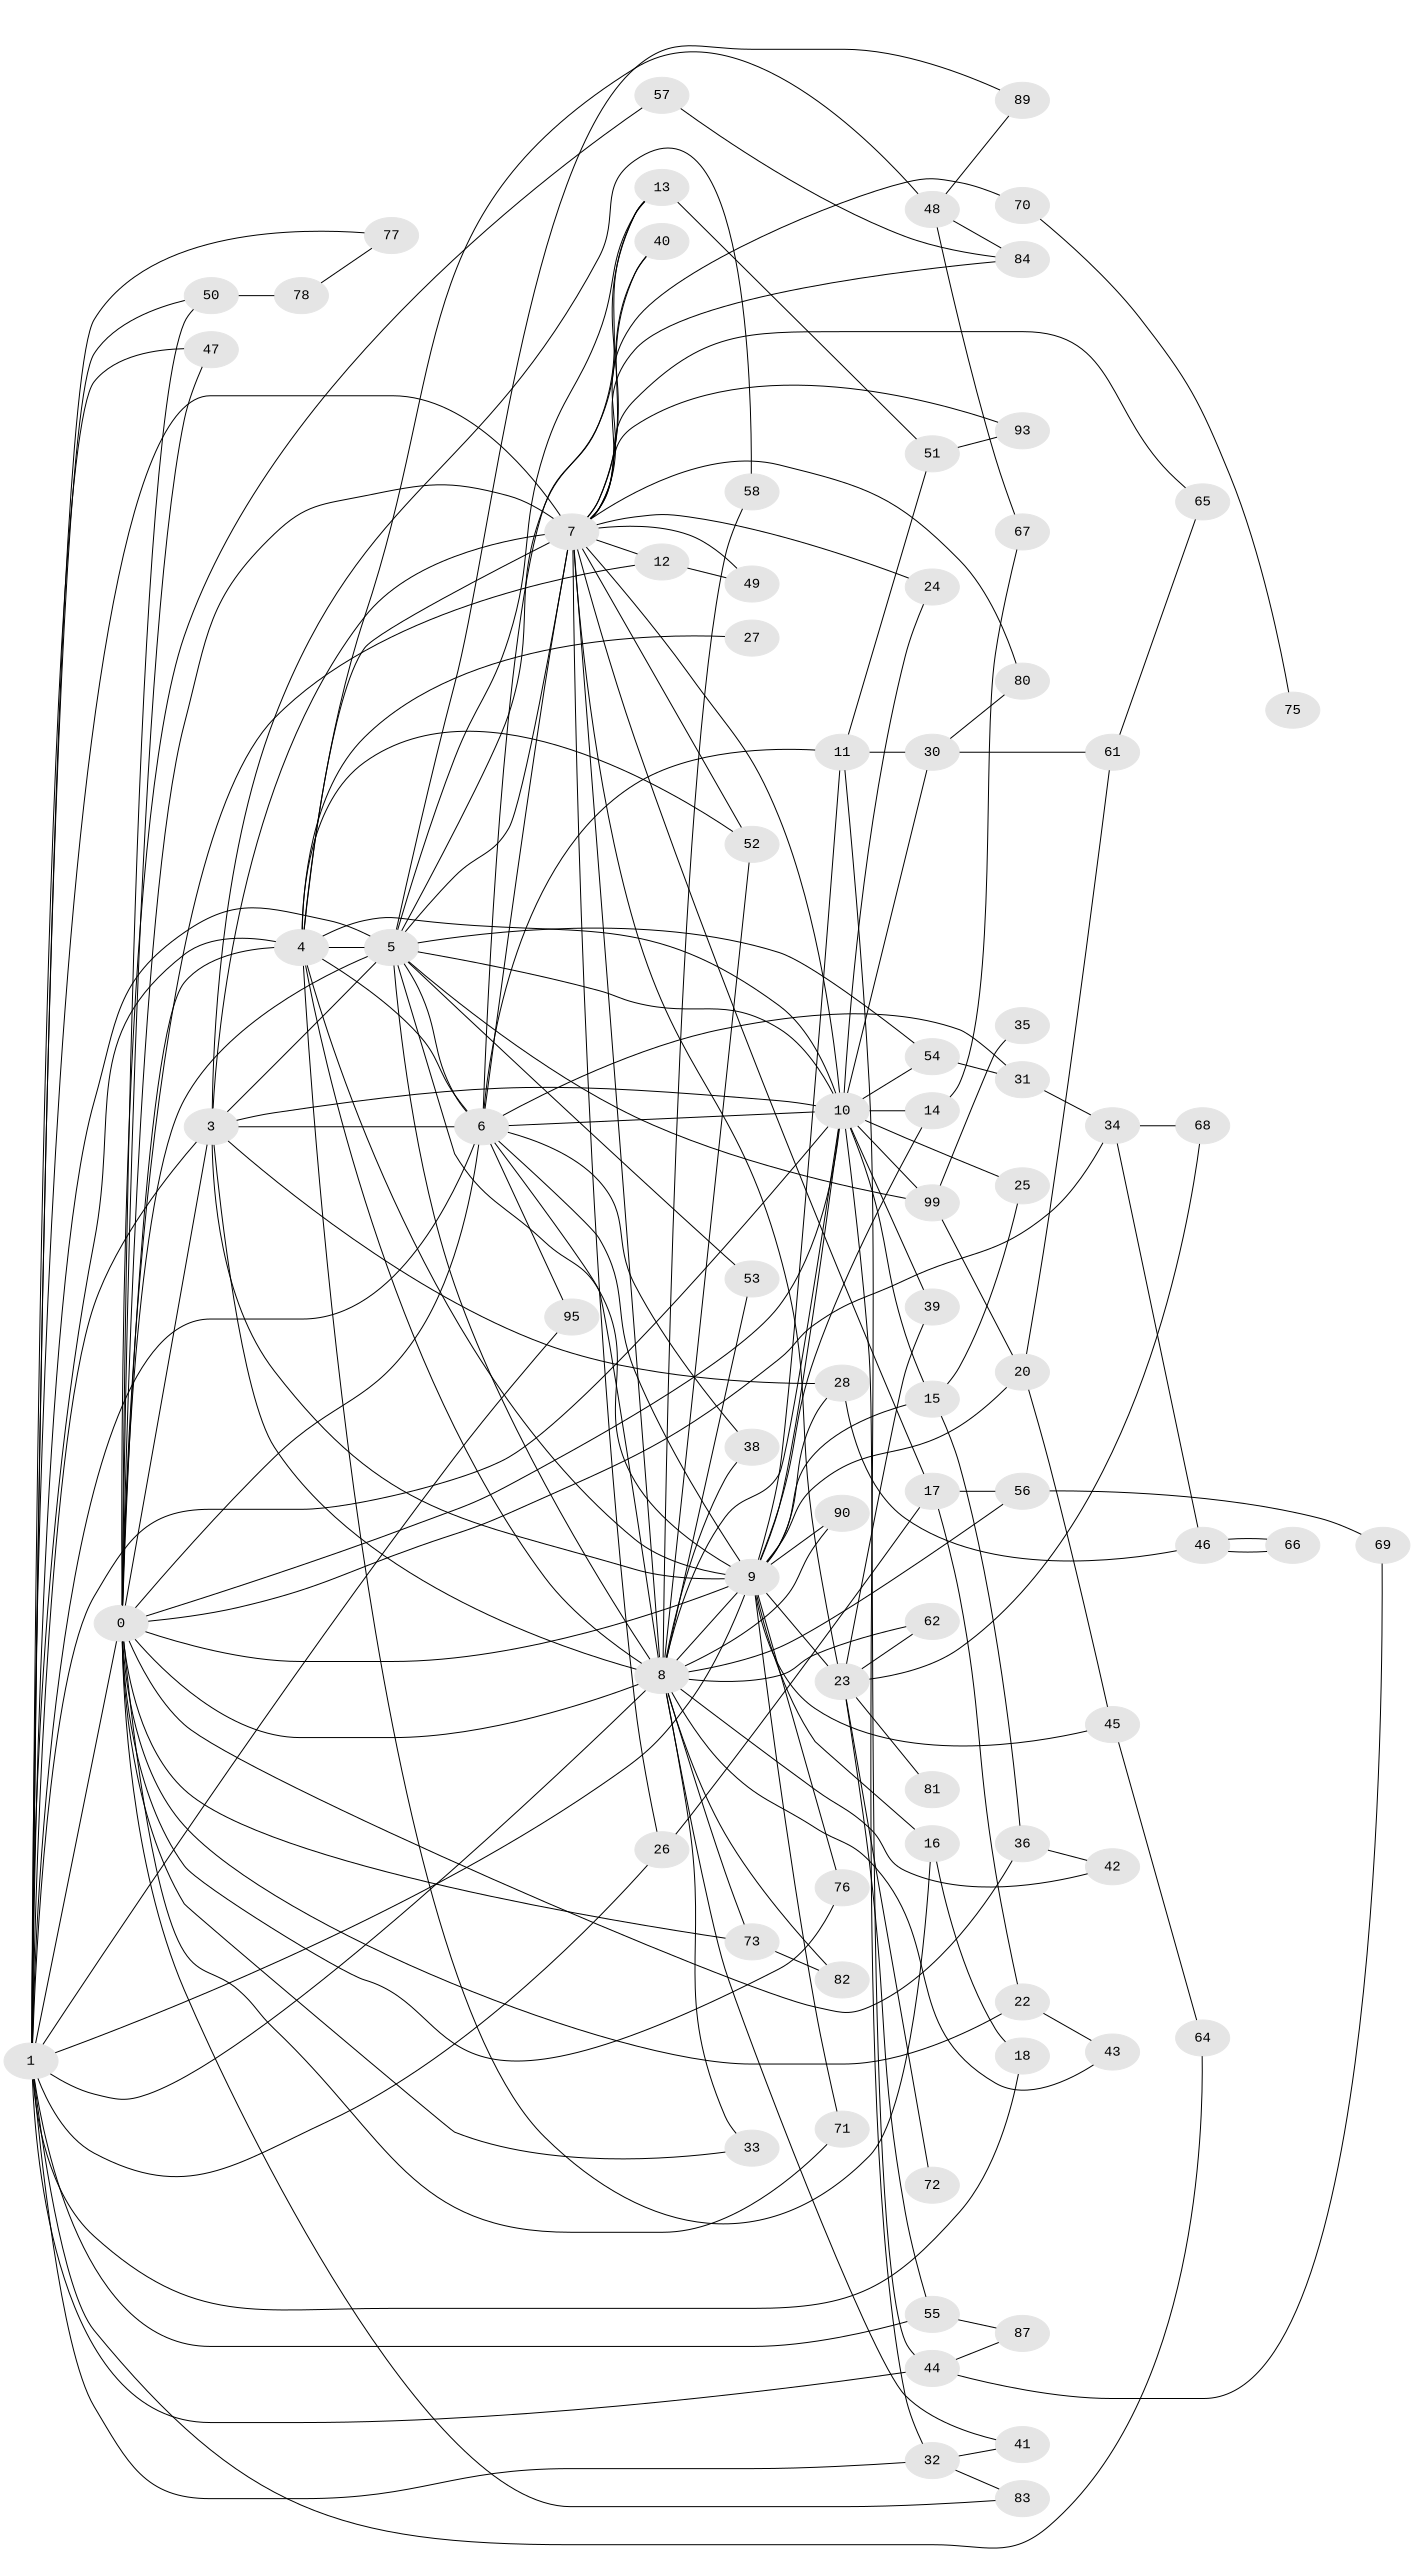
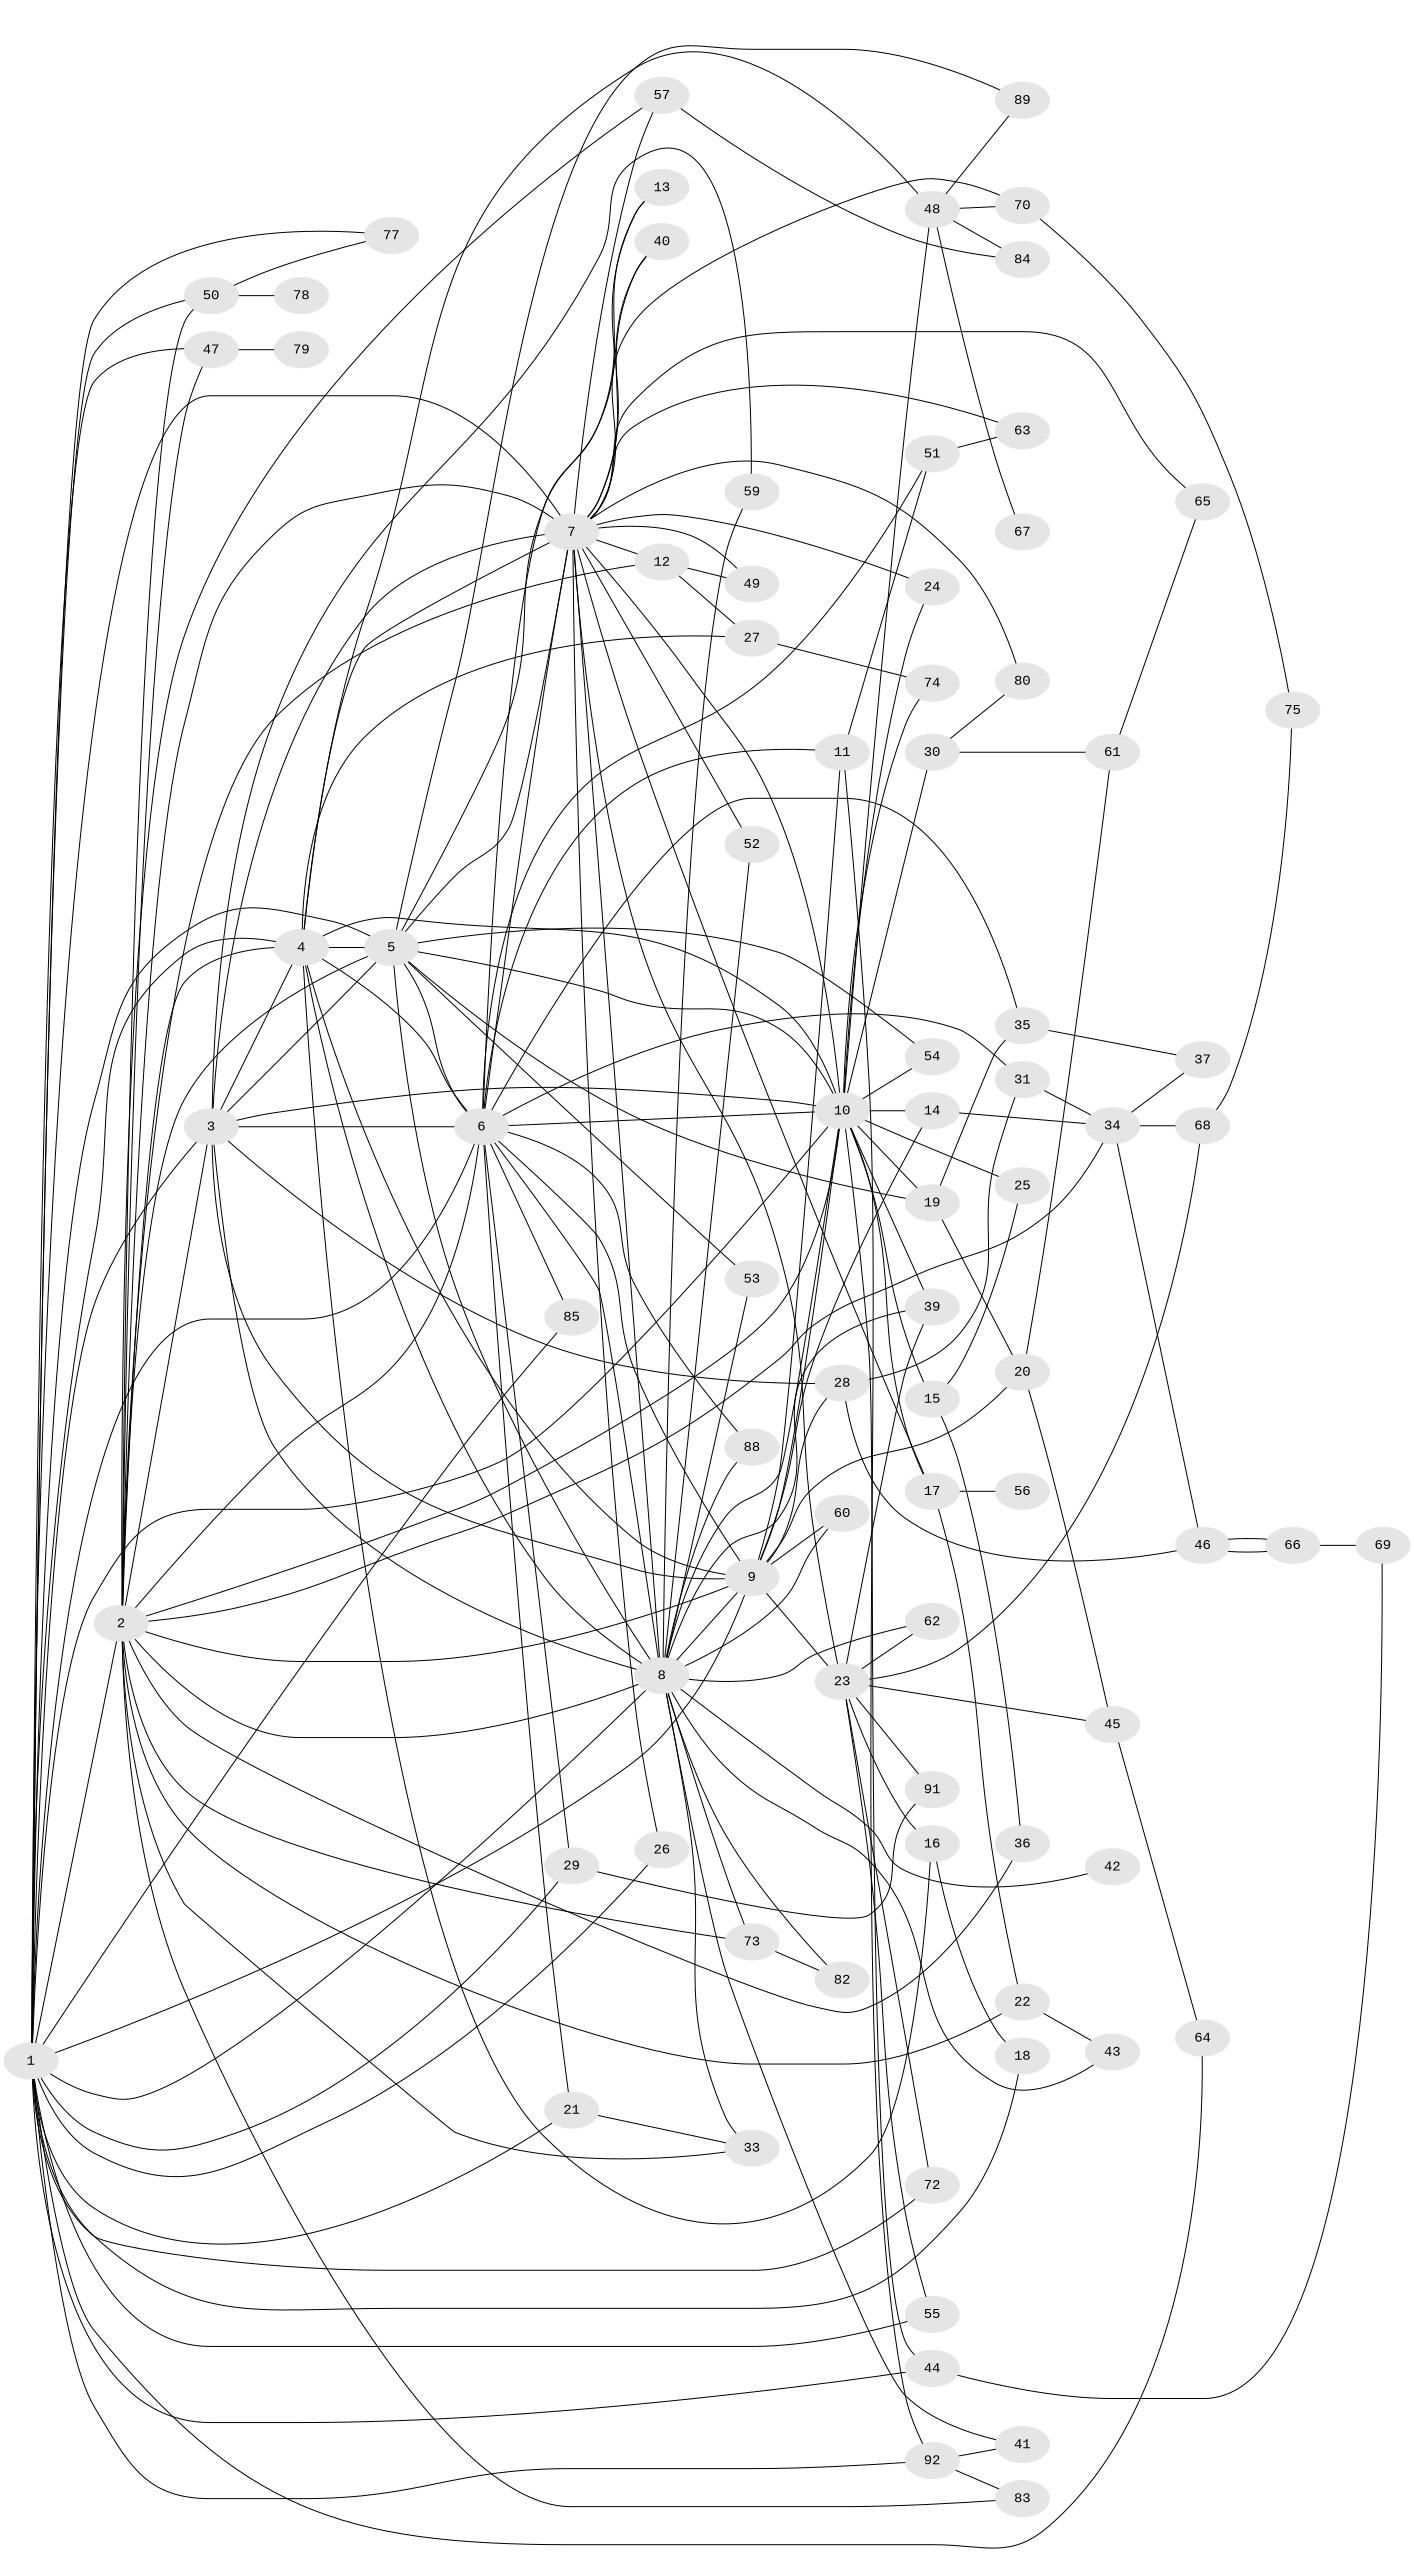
edge "70" -- "48": added
edge "77" -- "78": now "77" -- "50"
edge "84" -- "7": now "57" -- "7"
edge "13" -- "51": now "6" -- "51"
node "79": added
node "93": label "93" -> "63"
node "58": label "58" -> "59"
edge "13" -- "5": removed
edge "12" -- "27": added
edge "48" -- "10": added
node "74": added
edge "52" -- "4": now "3" -- "4"
edge "11" -- "30": removed
edge "35" -- "6": added
edge "67" -- "14": now "34" -- "14"
edge "75" -- "68": added
node "37": added
edge "54" -- "31": now "28" -- "31"
node "99": label "99" -> "19"
edge "5" -- "9": removed
node "95": label "95" -> "85"
node "38": label "38" -> "88"
edge "15" -- "9": removed
edge "56" -- "69": now "66" -- "69"
node "90": label "90" -> "60"
node "0": label "0" -> "2"
edge "56" -- "8": now "39" -- "8"
edge "17" -- "26": now "17" -- "10"
edge "9" -- "16": now "23" -- "16"
edge "9" -- "45": now "23" -- "45"
node "81": label "81" -> "91"
edge "36" -- "42": removed
node "29": added
node "76": removed
node "21": added
node "71": removed
edge "1" -- "72": added
node "87": removed
node "32": label "32" -> "92"
